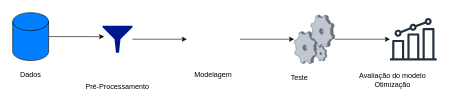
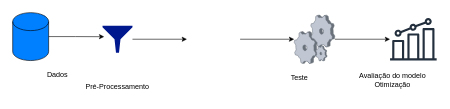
node "Dados": moved (30, 75) -> (57, 75)
node "Modelagem": removed
